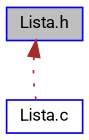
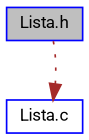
edge "Lista.c" -> "Lista.h": reversed
